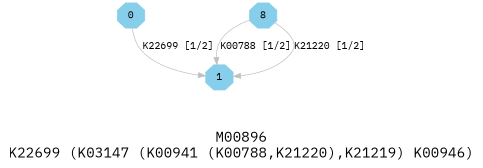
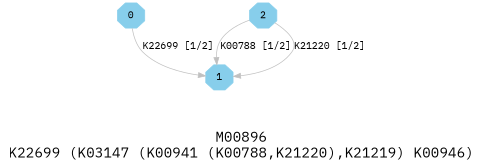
node "8": label "8" -> "2"
